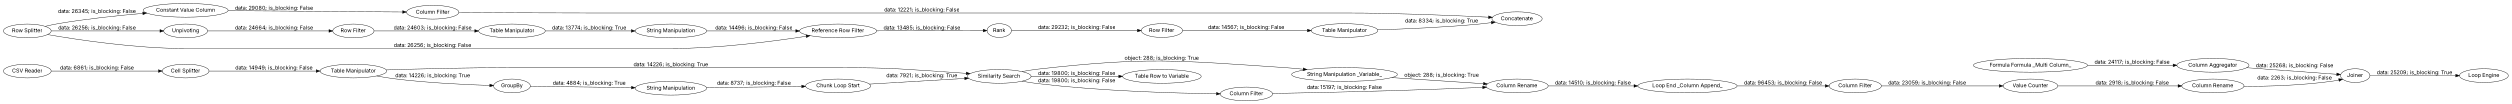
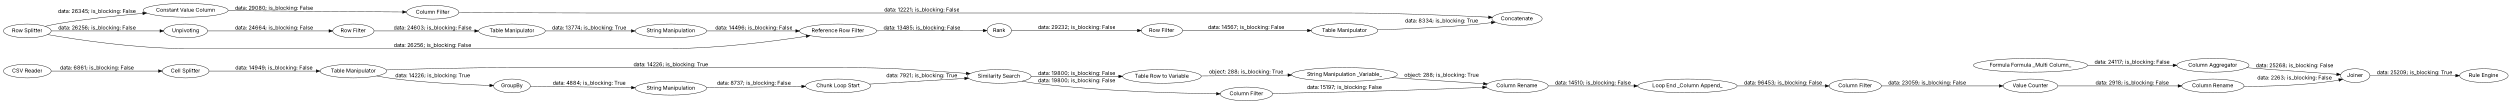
edge "Similarity Search" -> "String Manipulation _Variable_": now "Table Row to Variable" -> "String Manipulation _Variable_"
node "Loop Engine": label "Loop Engine" -> "Rule Engine"
